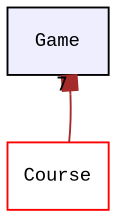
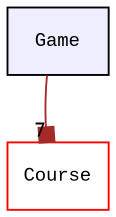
edge "Course" -> "Game": reversed
